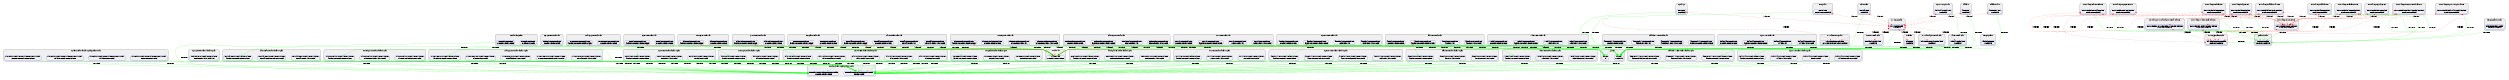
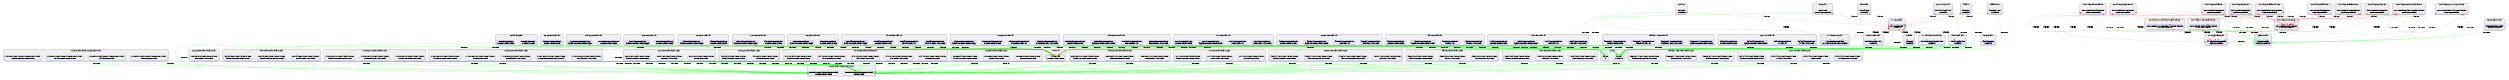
node "packaging_procedure_templates packaged_with_weighing": label "packaging_procedure_templates packaged_with_weighing" -> "packaging_procedure_templates packaged_with_model"
